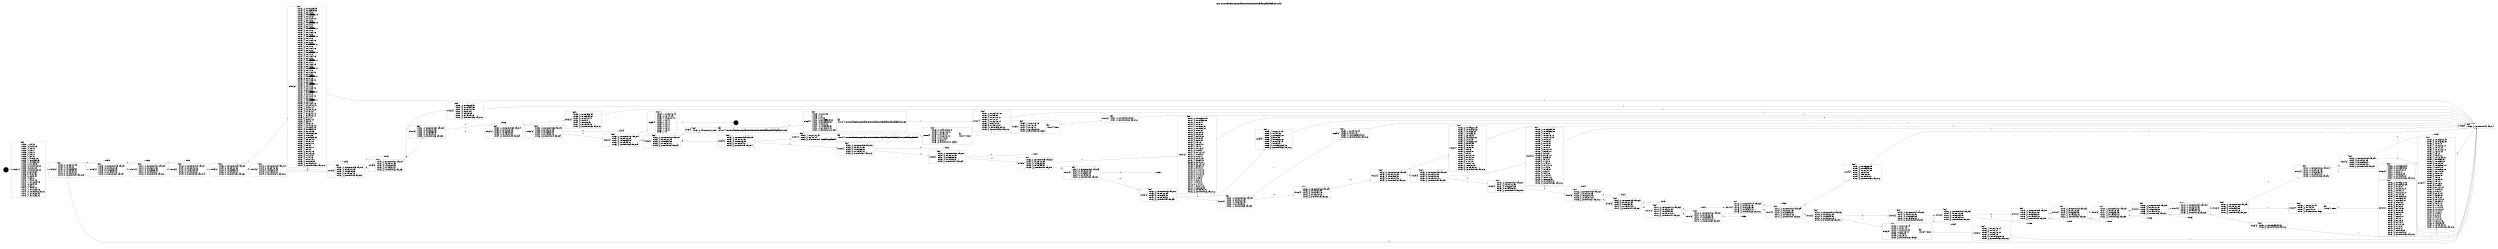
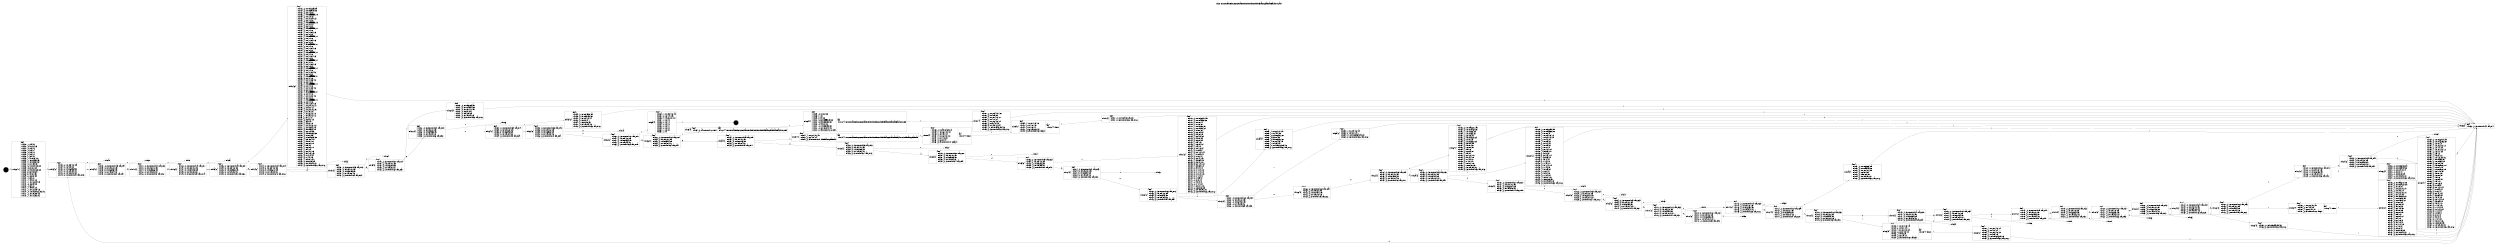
node "0x4024ca": added
